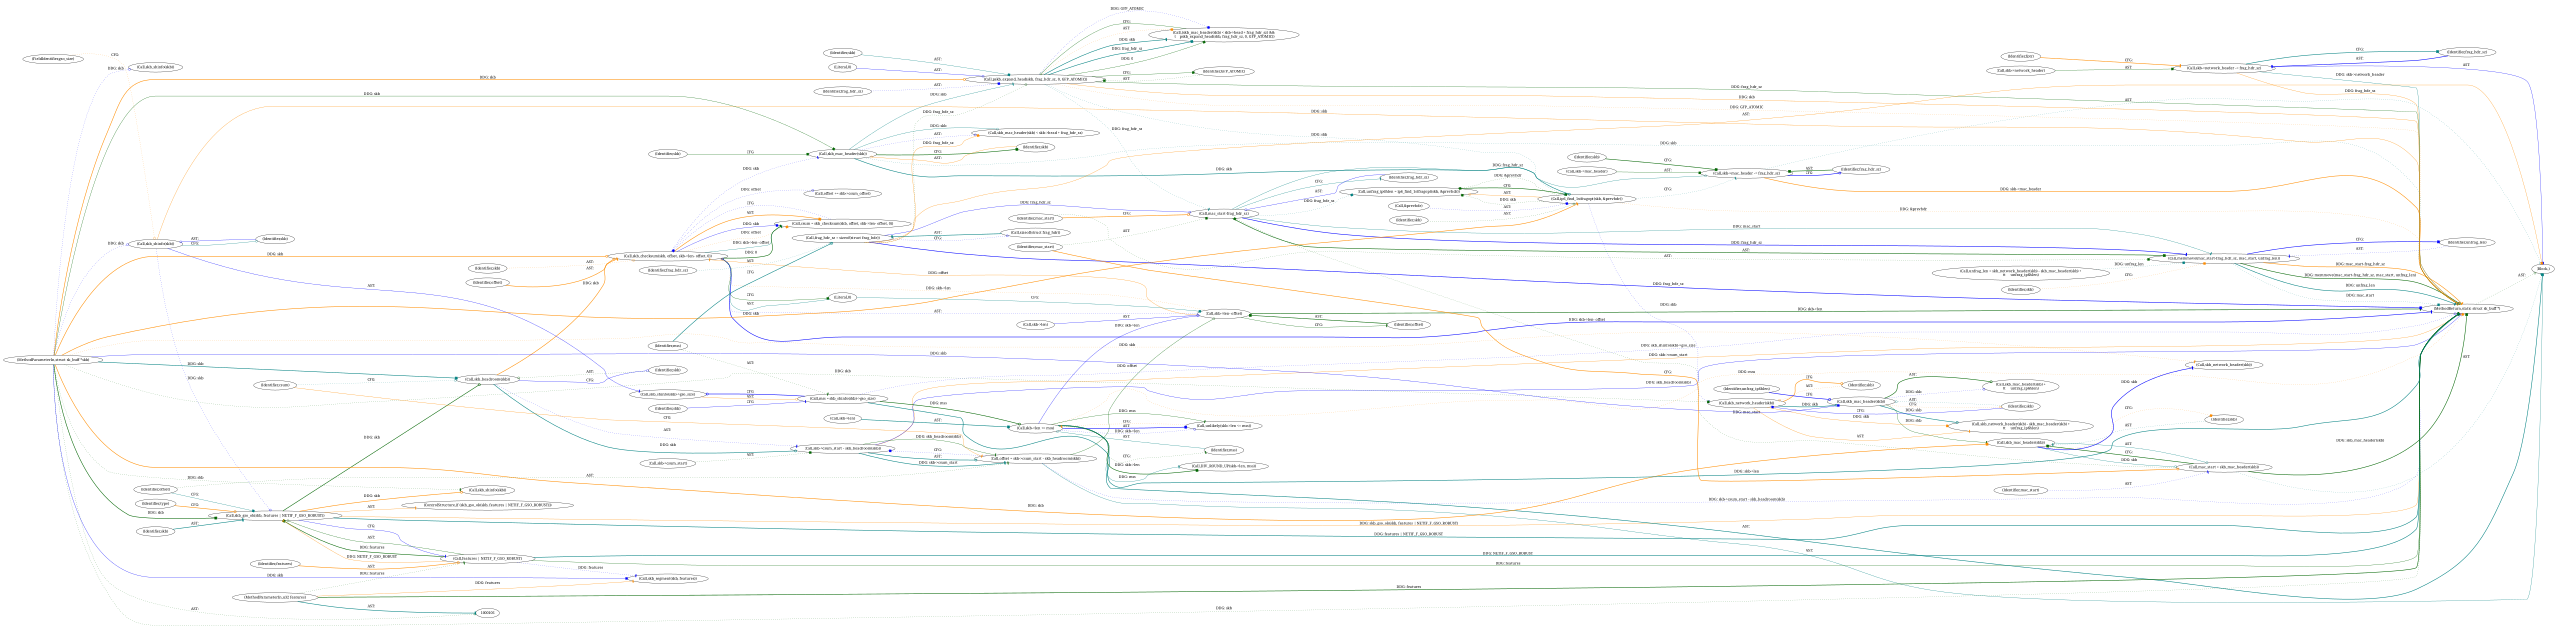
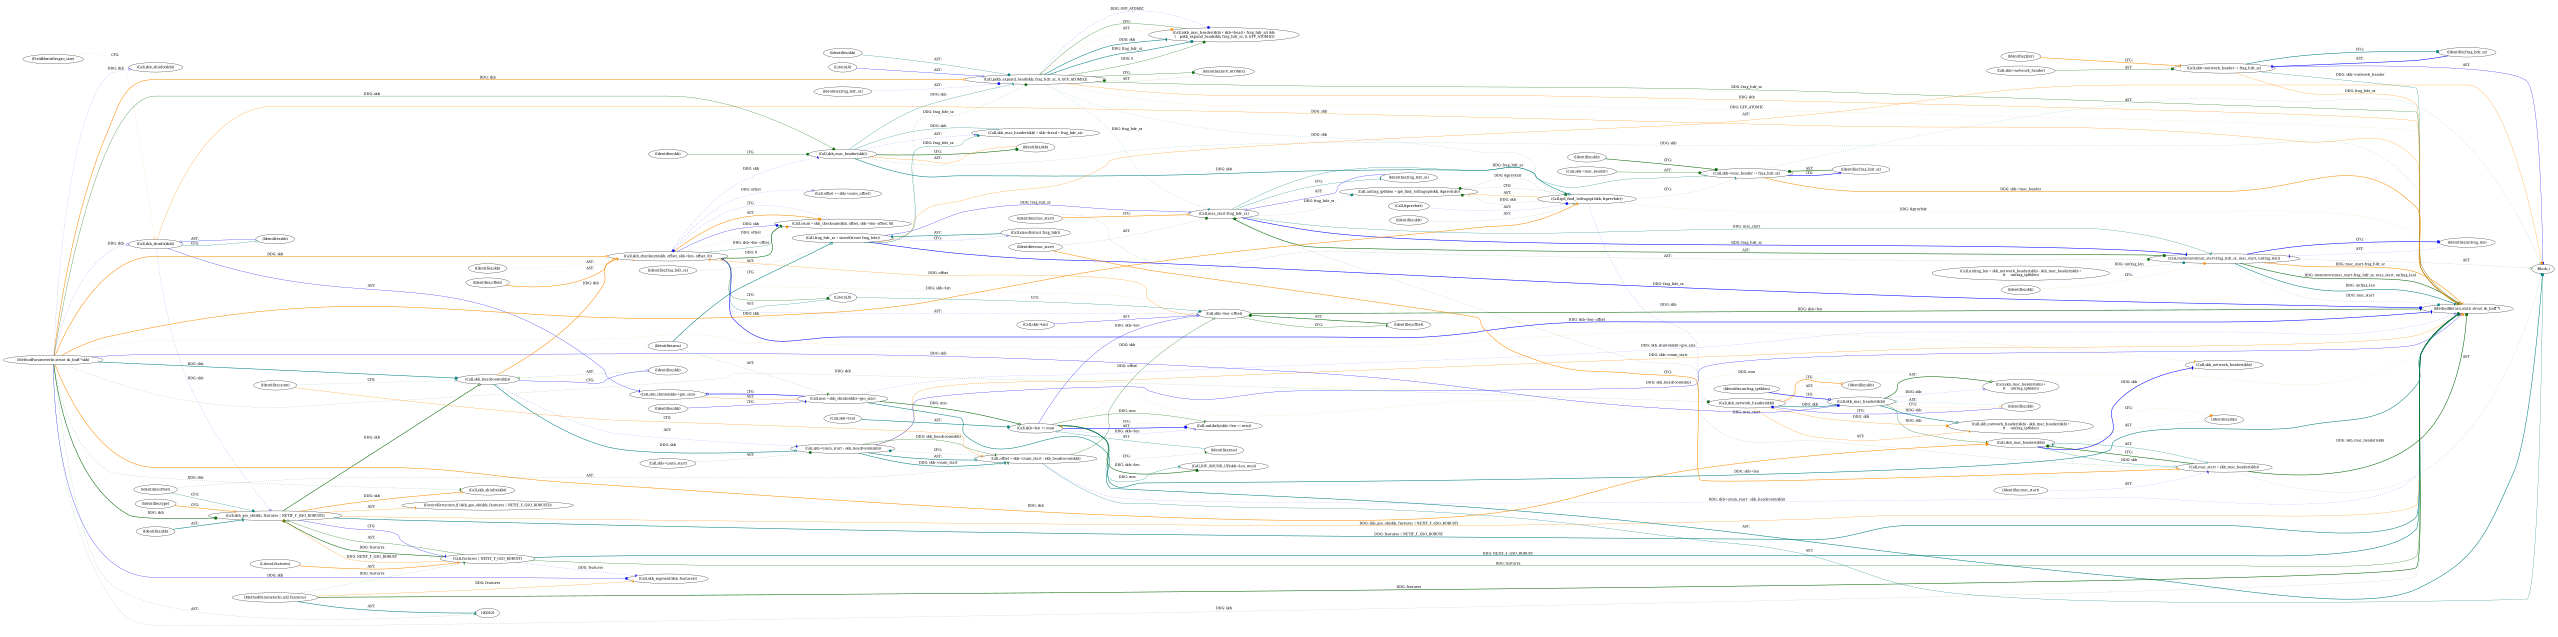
edge "(Call,frag_hdr_sz = sizeof(struct frag_hdr))" -> "(Call,pskb_expand_head(skb, frag_hdr_sz, 0, GFP_ATOMIC))": arrowhead odot -> box
edge "(Call,frag_hdr_sz = sizeof(struct frag_hdr))" -> "(Call,skb_mac_header(skb) < skb->head + frag_hdr_sz)": color darkorange -> teal
edge "(Call,unfrag_ip6hlen = ip6_find_1stfragopt(skb, &prevhdr))" -> "(Call,ip6_find_1stfragopt(skb, &prevhdr))": style bold -> dotted
edge "(MethodReturn,static struct sk_buff *)" -> "(Block,)": now "(Call,memmove(mac_start-frag_hdr_sz, mac_start, unfrag_len))" -> "(Block,)"
edge "(Call,offset = skb->csum_start - skb_headroom(skb))" -> "(Call,skb->csum_start - skb_headroom(skb))": color blue -> teal
node "(Identifier,features)": label "(Identifier,features)" -> "(Literal,features)"
